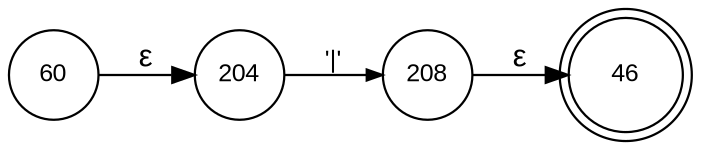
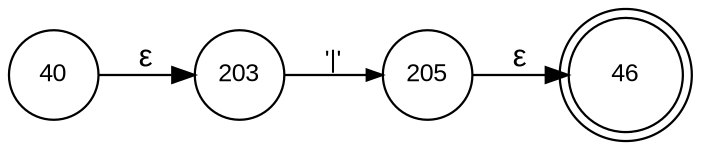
node "60": label "60" -> "40"
node "204": label "204" -> "203"
node "208": label "208" -> "205"
